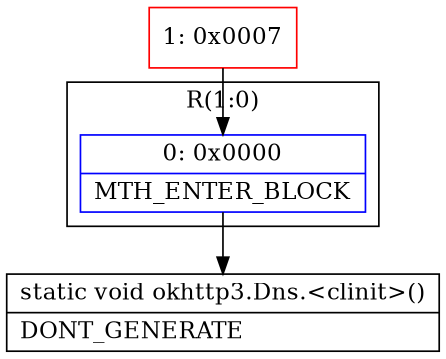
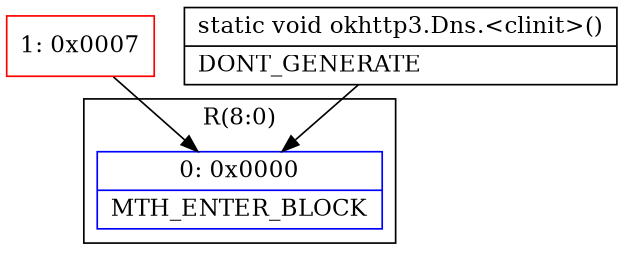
cluster "R(1:0)": label "R(1:0)" -> "R(8:0)"
edge "0: 0x0000" -> "static void okhttp3.Dns.<clinit>()": reversed
